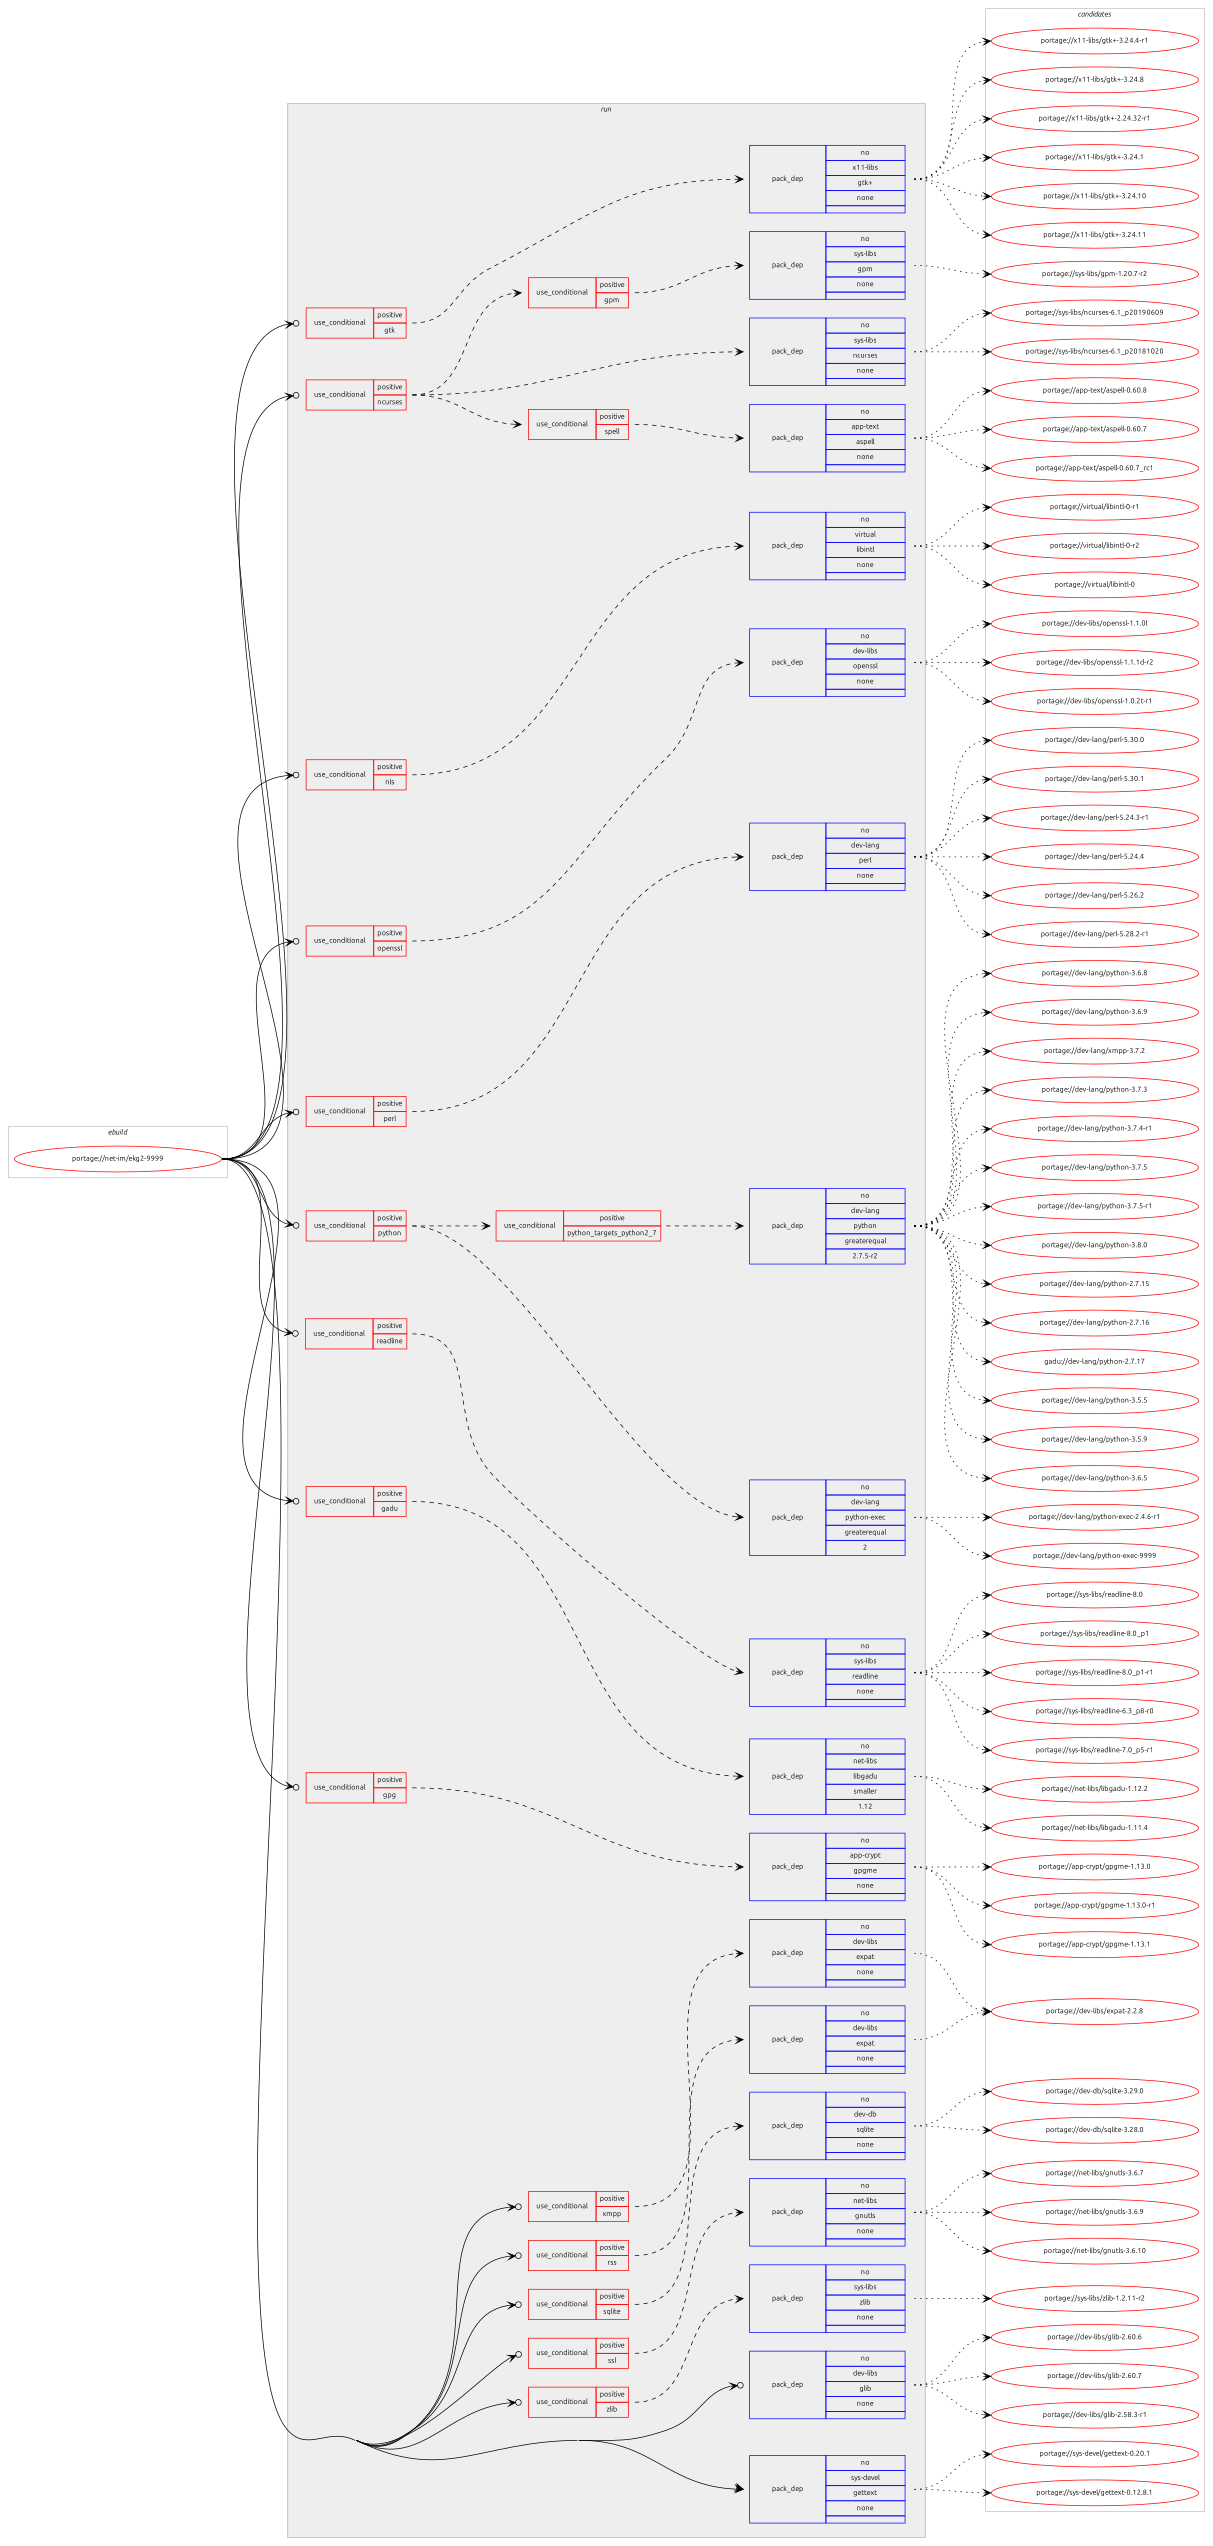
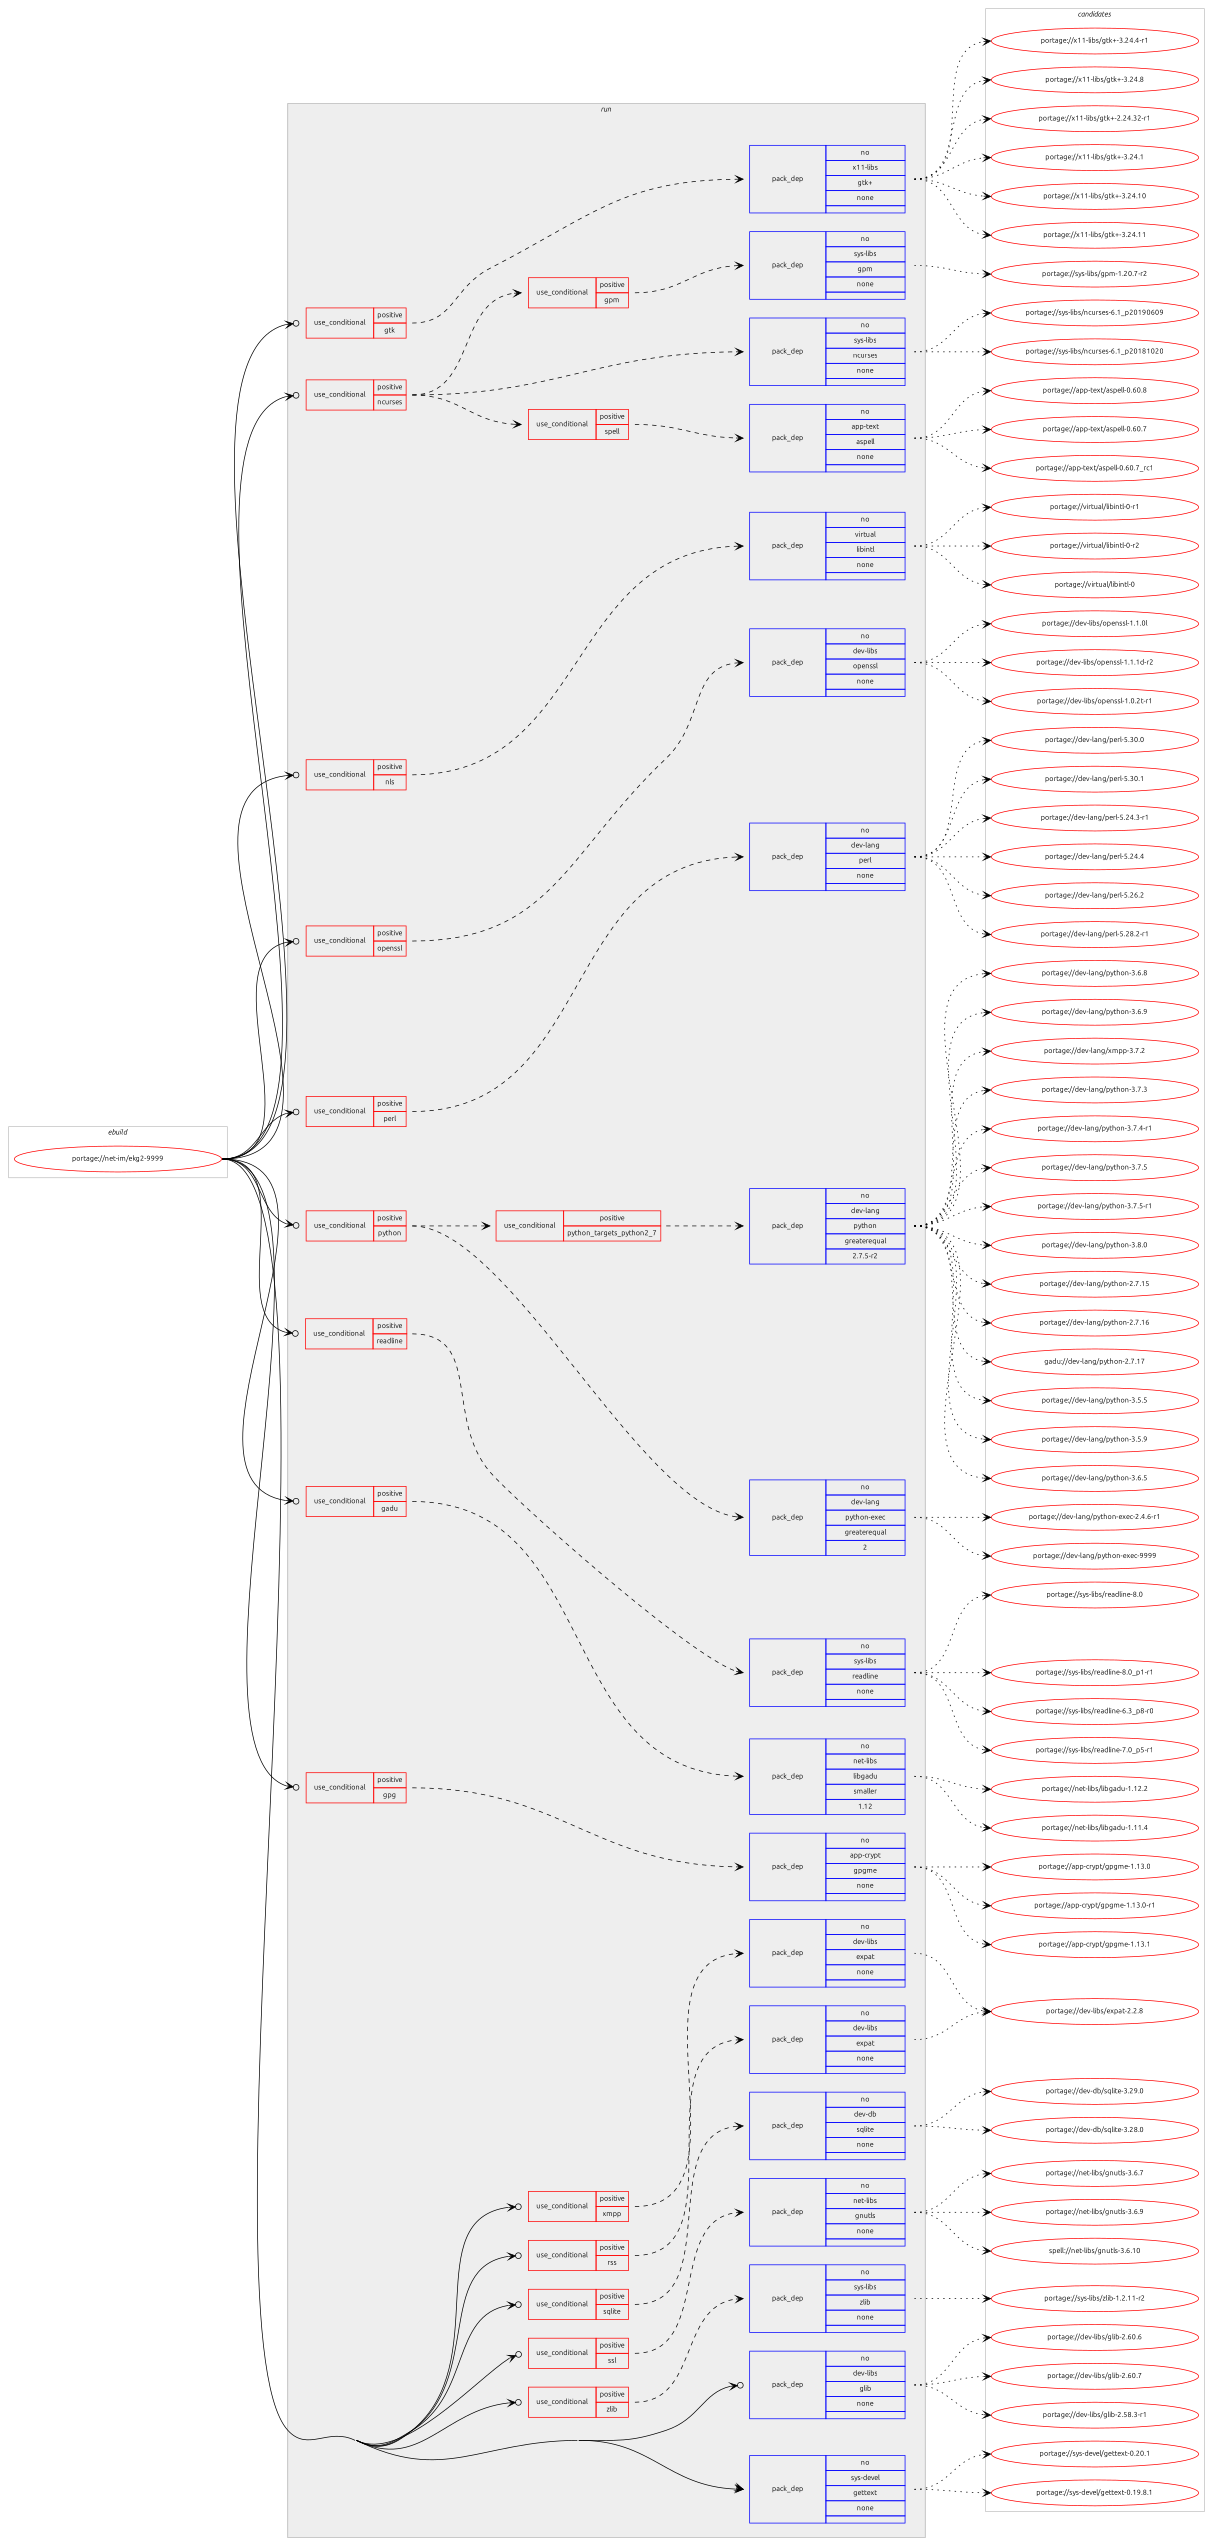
node "portage://sys-libs/readline-8.0_p1": removed
node "portage://net-libs/gnutls-3.6.10": label "portage://net-libs/gnutls-3.6.10" -> "spell://net-libs/gnutls-3.6.10"
node "portage://sys-devel/gettext-0.12.8.1": label "portage://sys-devel/gettext-0.12.8.1" -> "portage://sys-devel/gettext-0.19.8.1"
